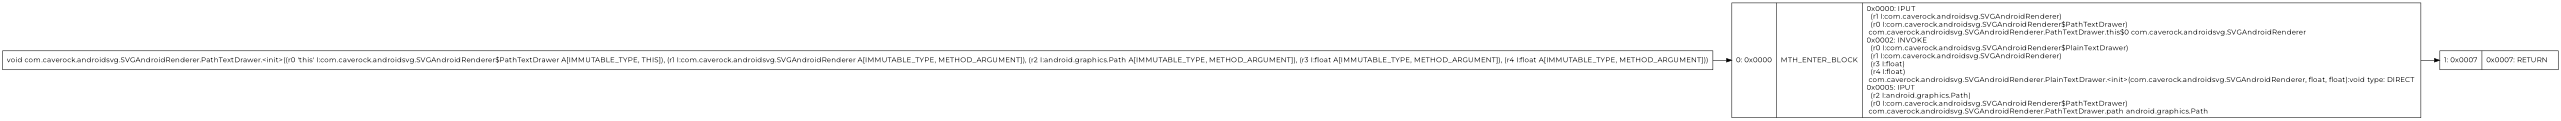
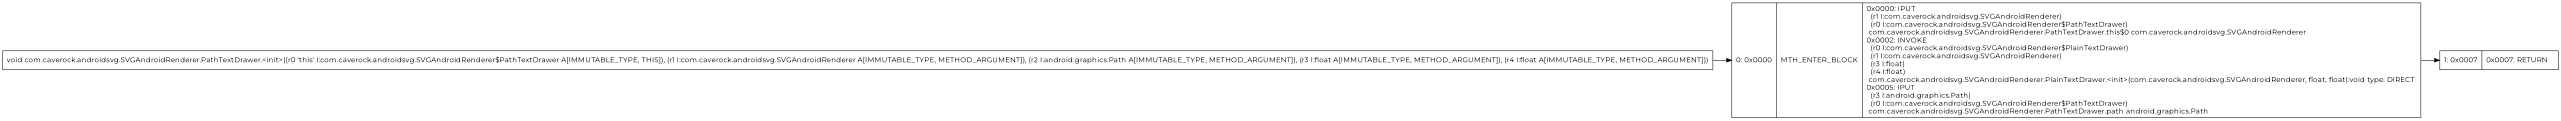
node "0: 0x0000": text "(r2 I:android.graphics.Path)" -> "(r3 I:android.graphics.Path)"
